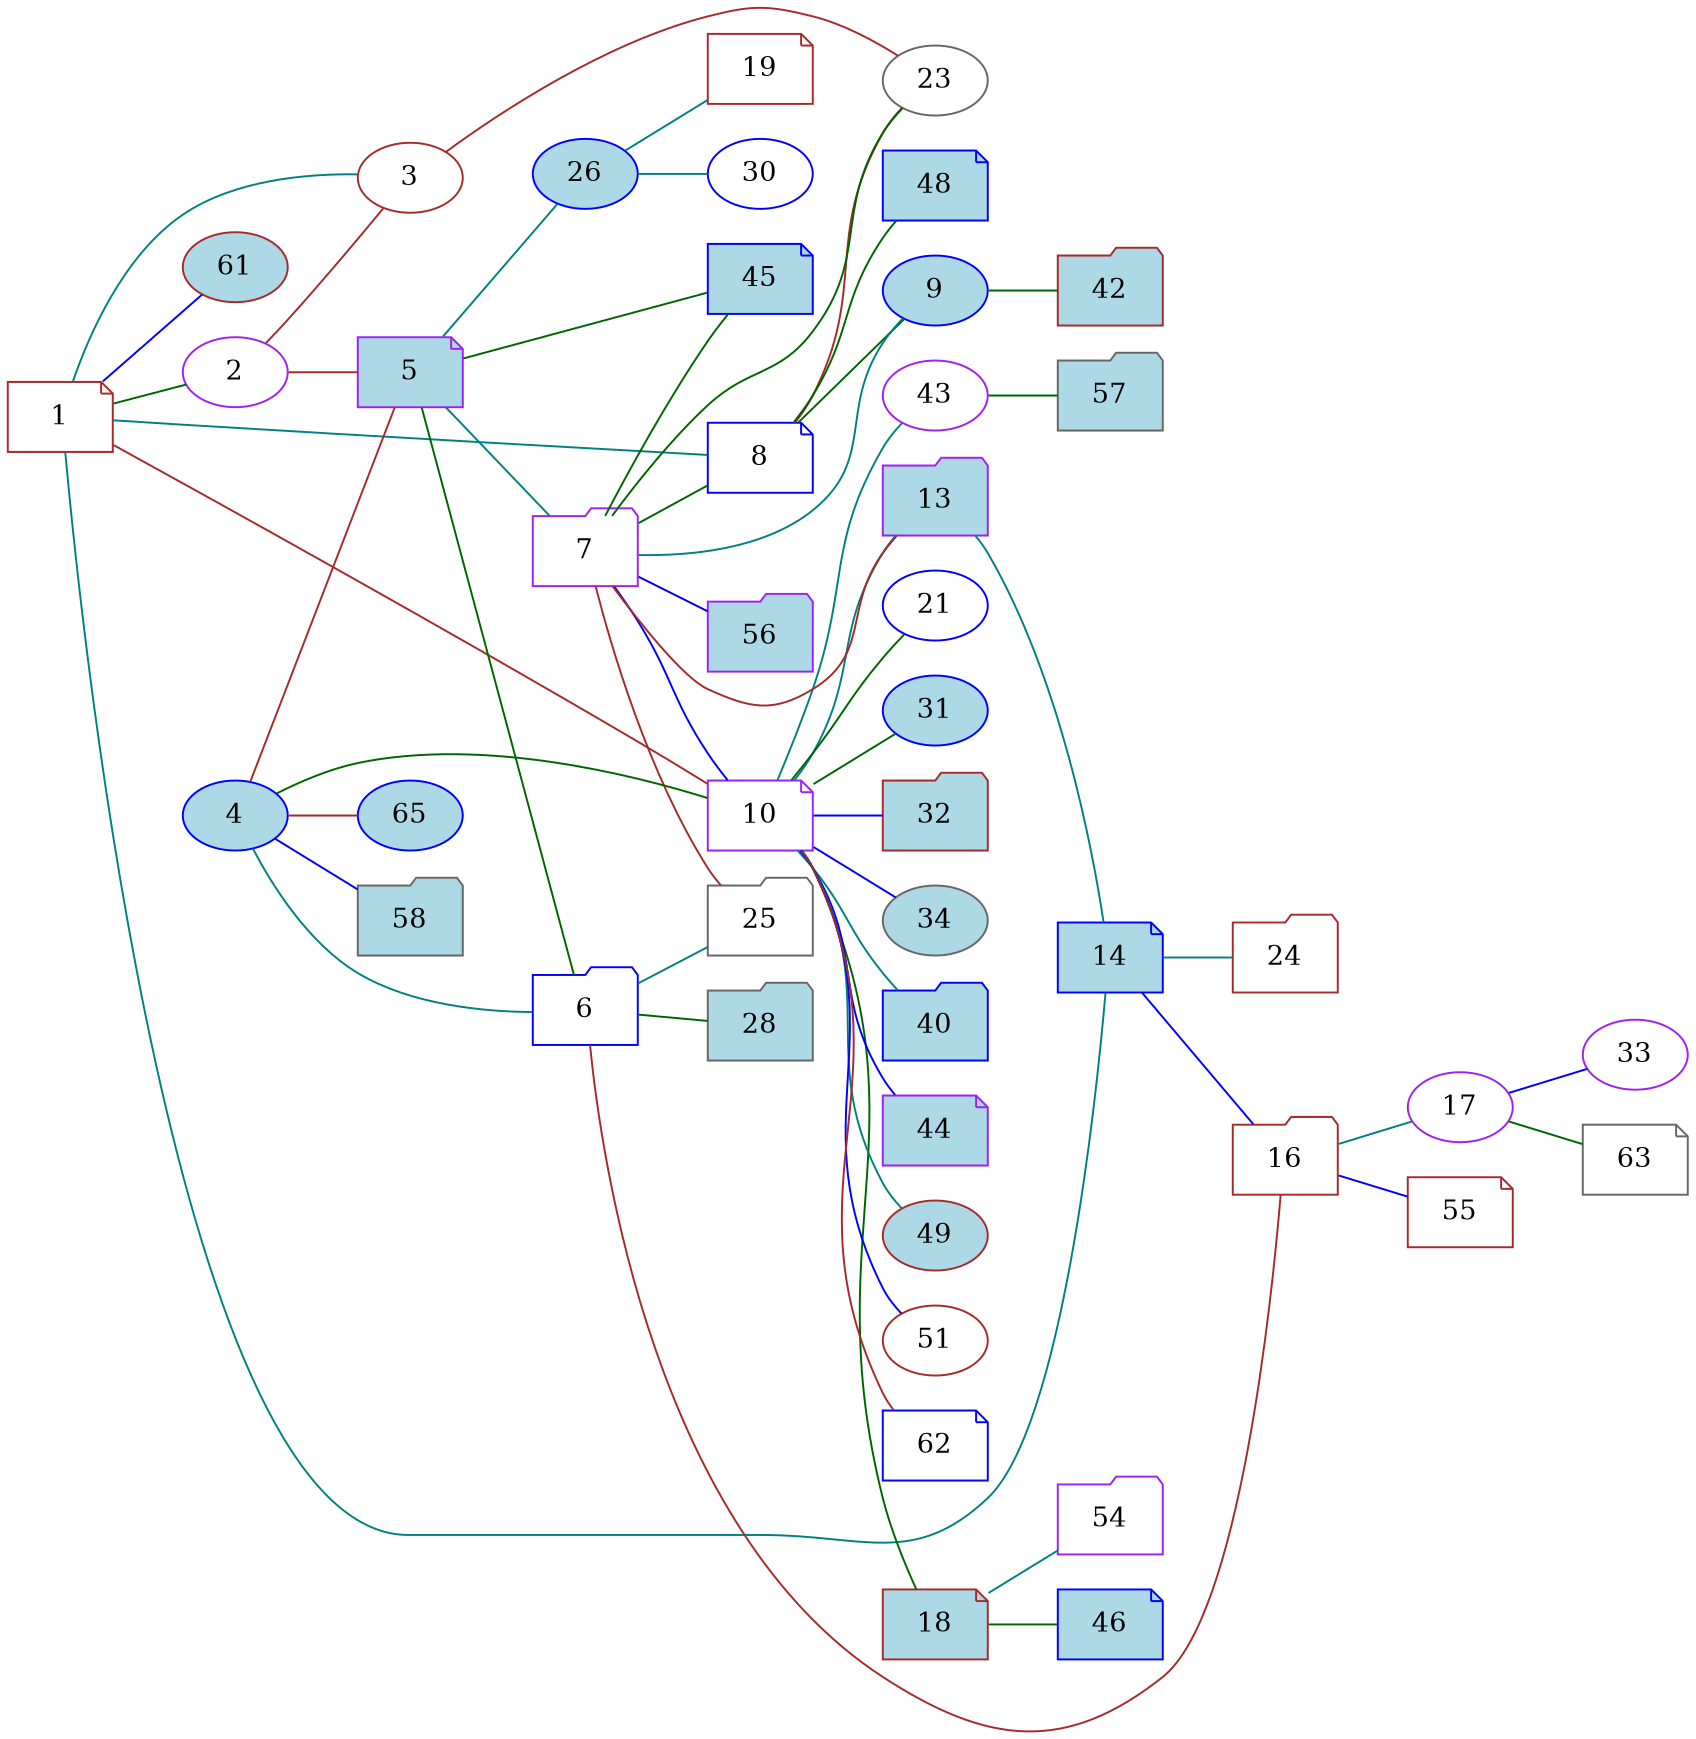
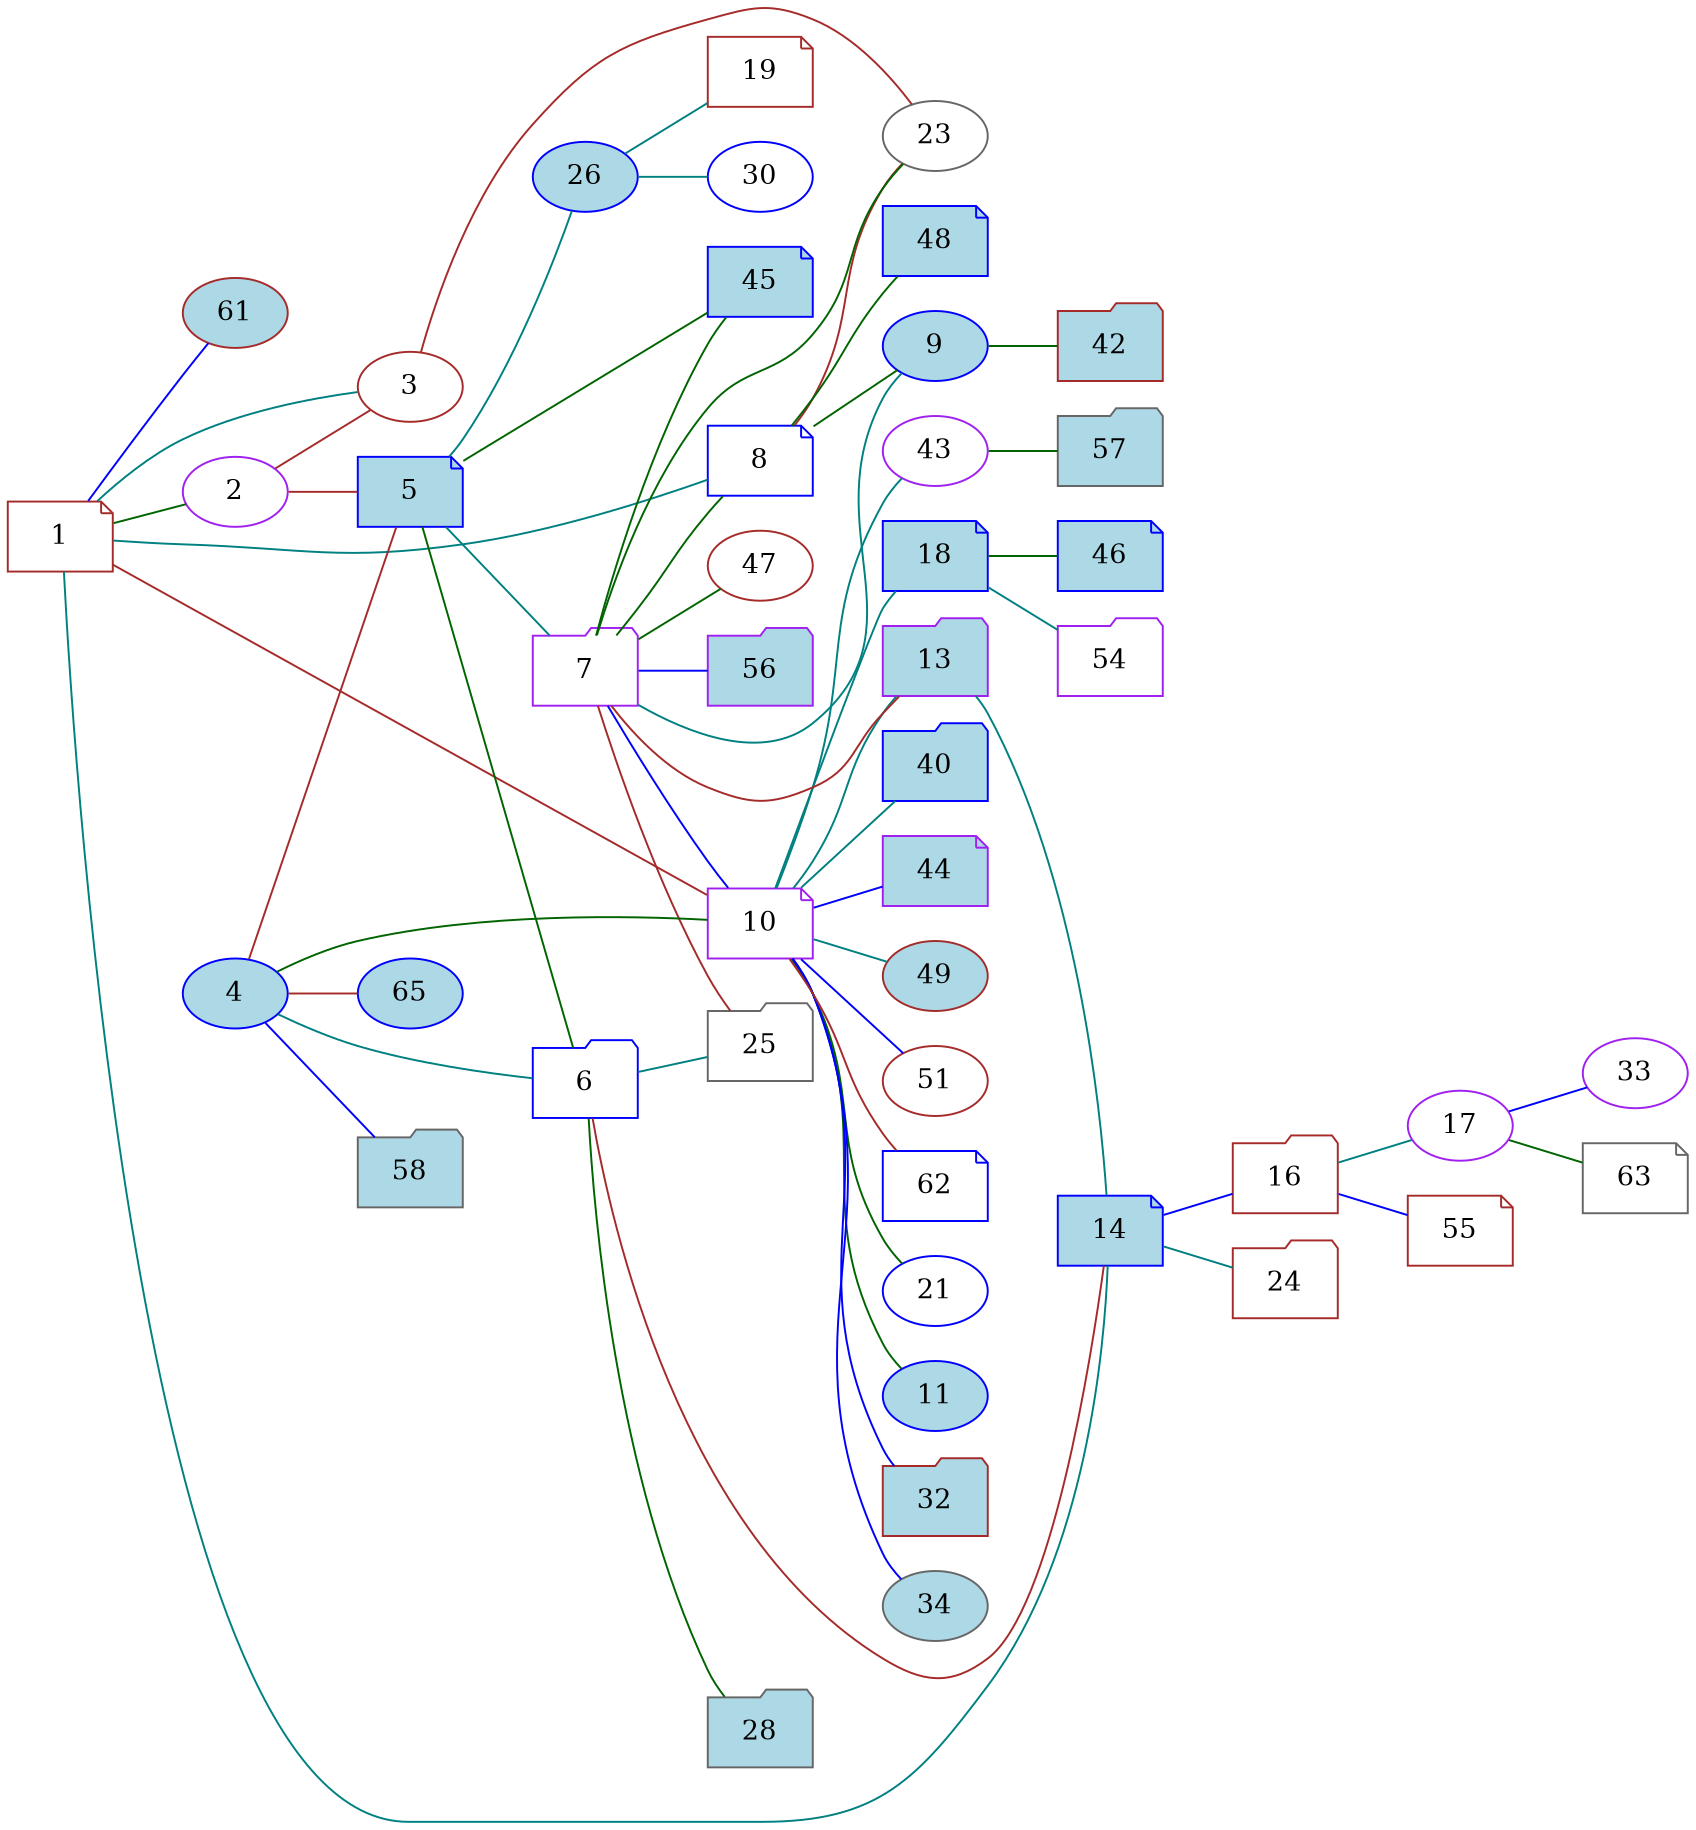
node "5": color purple -> blue
node "47": added
node "31": label "31" -> "11"
edge "10" -- "18": color darkgreen -> teal
node "18": color brown -> blue
edge "6" -- "16": now "6" -- "14"
